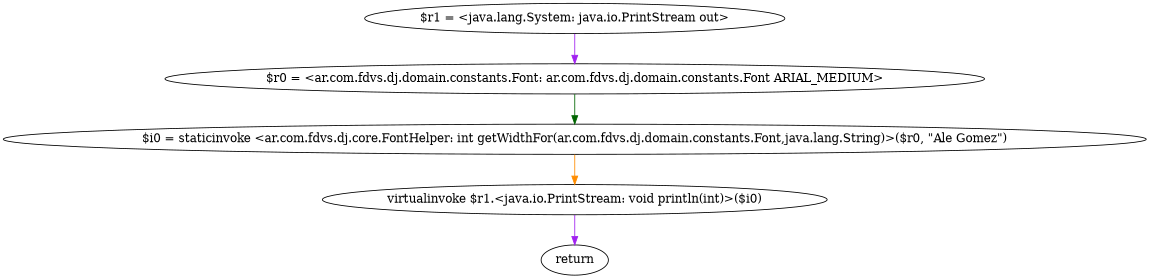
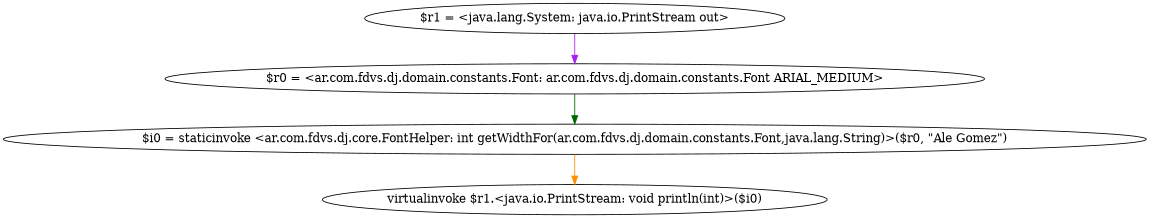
node "return": removed
